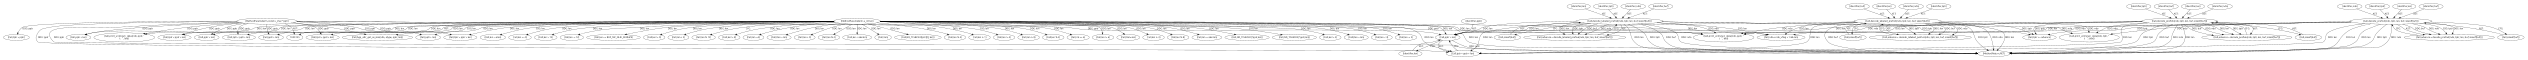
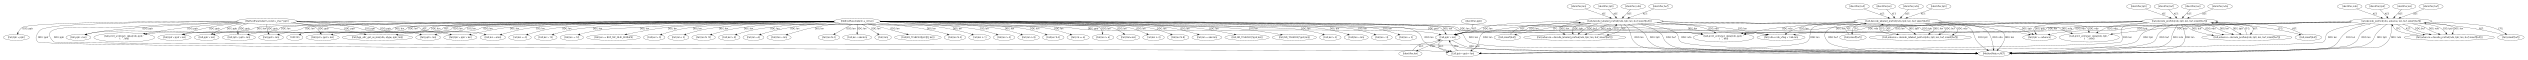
node "(Call,decode_prefix4(ndo, tptr, len, buf, sizeof(buf)))": label "(Call,decode_prefix4(ndo, tptr, len, buf, sizeof(buf)))" -> "(Call,decode_prefix4(ndo, advance, len, buf, sizeof(buf)))"
edge "(MethodParameterIn,const u_char *pptr)" -> "1000125": now "(MethodParameterIn,const u_char *pptr)" -> "(Call,len -= alen)"
edge "(MethodParameterIn,u_int len)" -> "(Call,len % 12)": label "CFG: " -> "DDG: len"
node "(Call,len > 0)": removed
